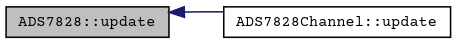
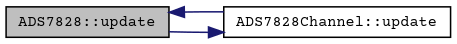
edge "ADS7828::update" -> "ADS7828Channel::update": added
